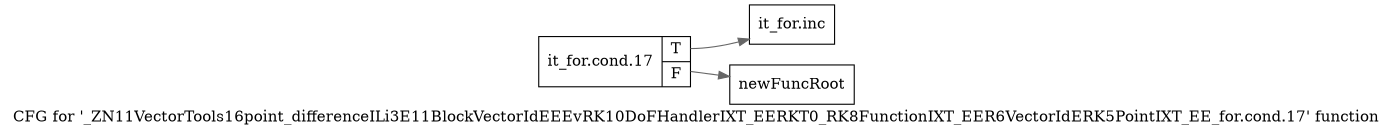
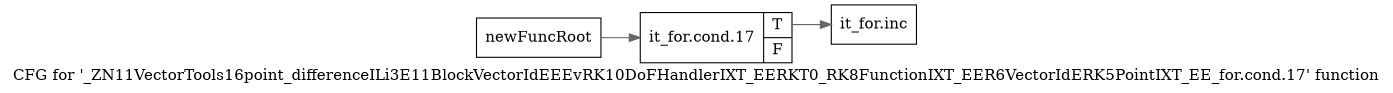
edge "it_for.cond.17" -> "newFuncRoot": reversed
